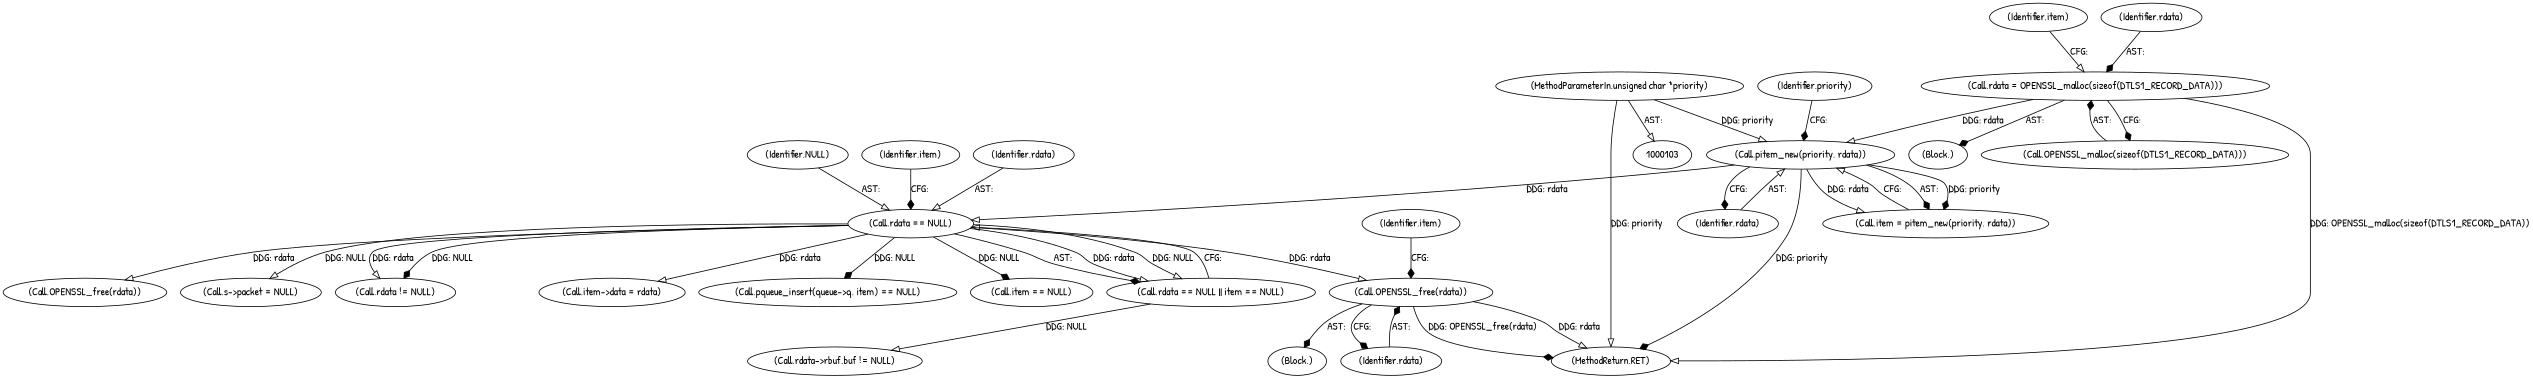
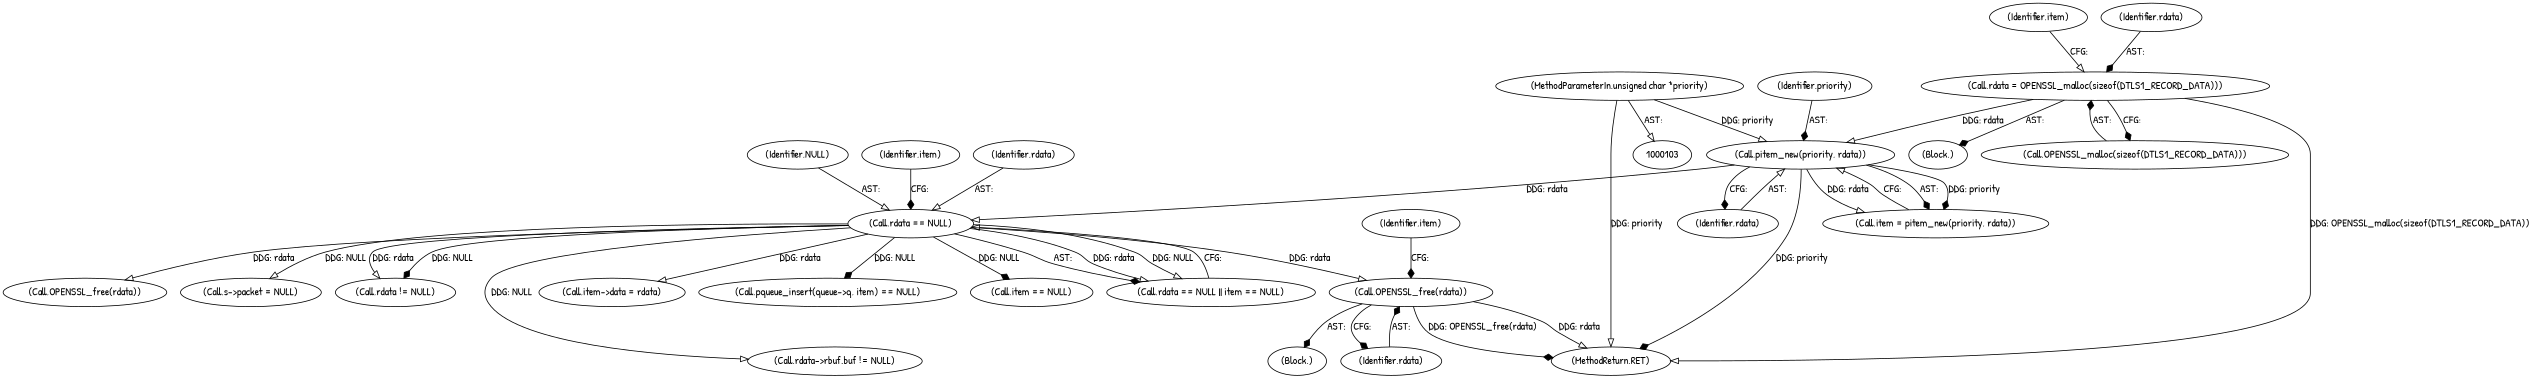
edge "(Identifier,priority)" -> "(Call,pitem_new(priority, rdata))": label "CFG: " -> "AST: "
edge "(Call,rdata == NULL || item == NULL)" -> "(Call,rdata->rbuf.buf != NULL)": now "(Call,rdata == NULL)" -> "(Call,rdata->rbuf.buf != NULL)"
